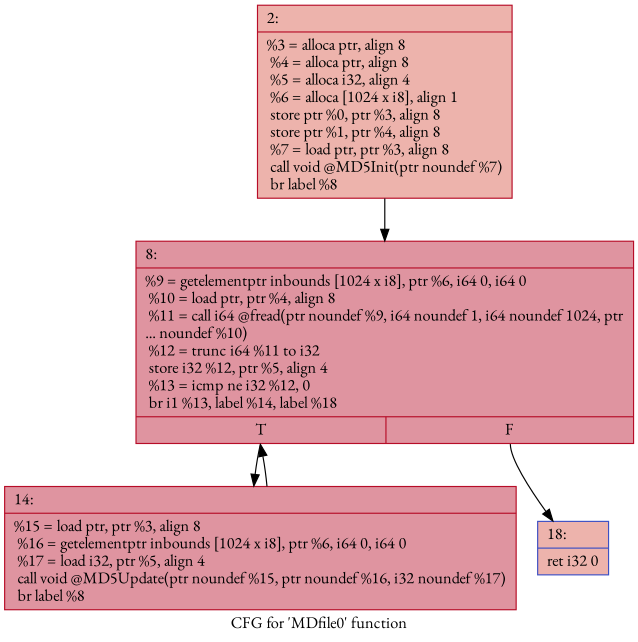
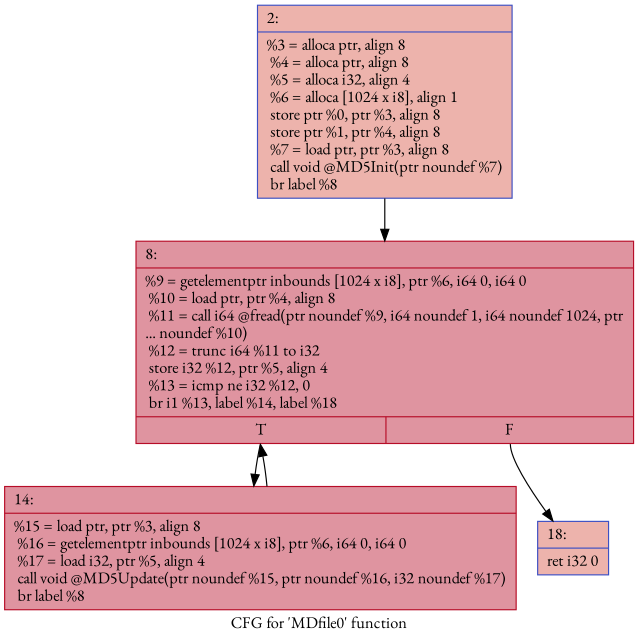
node "2:": color #b70d28ff -> #3d50c3ff
